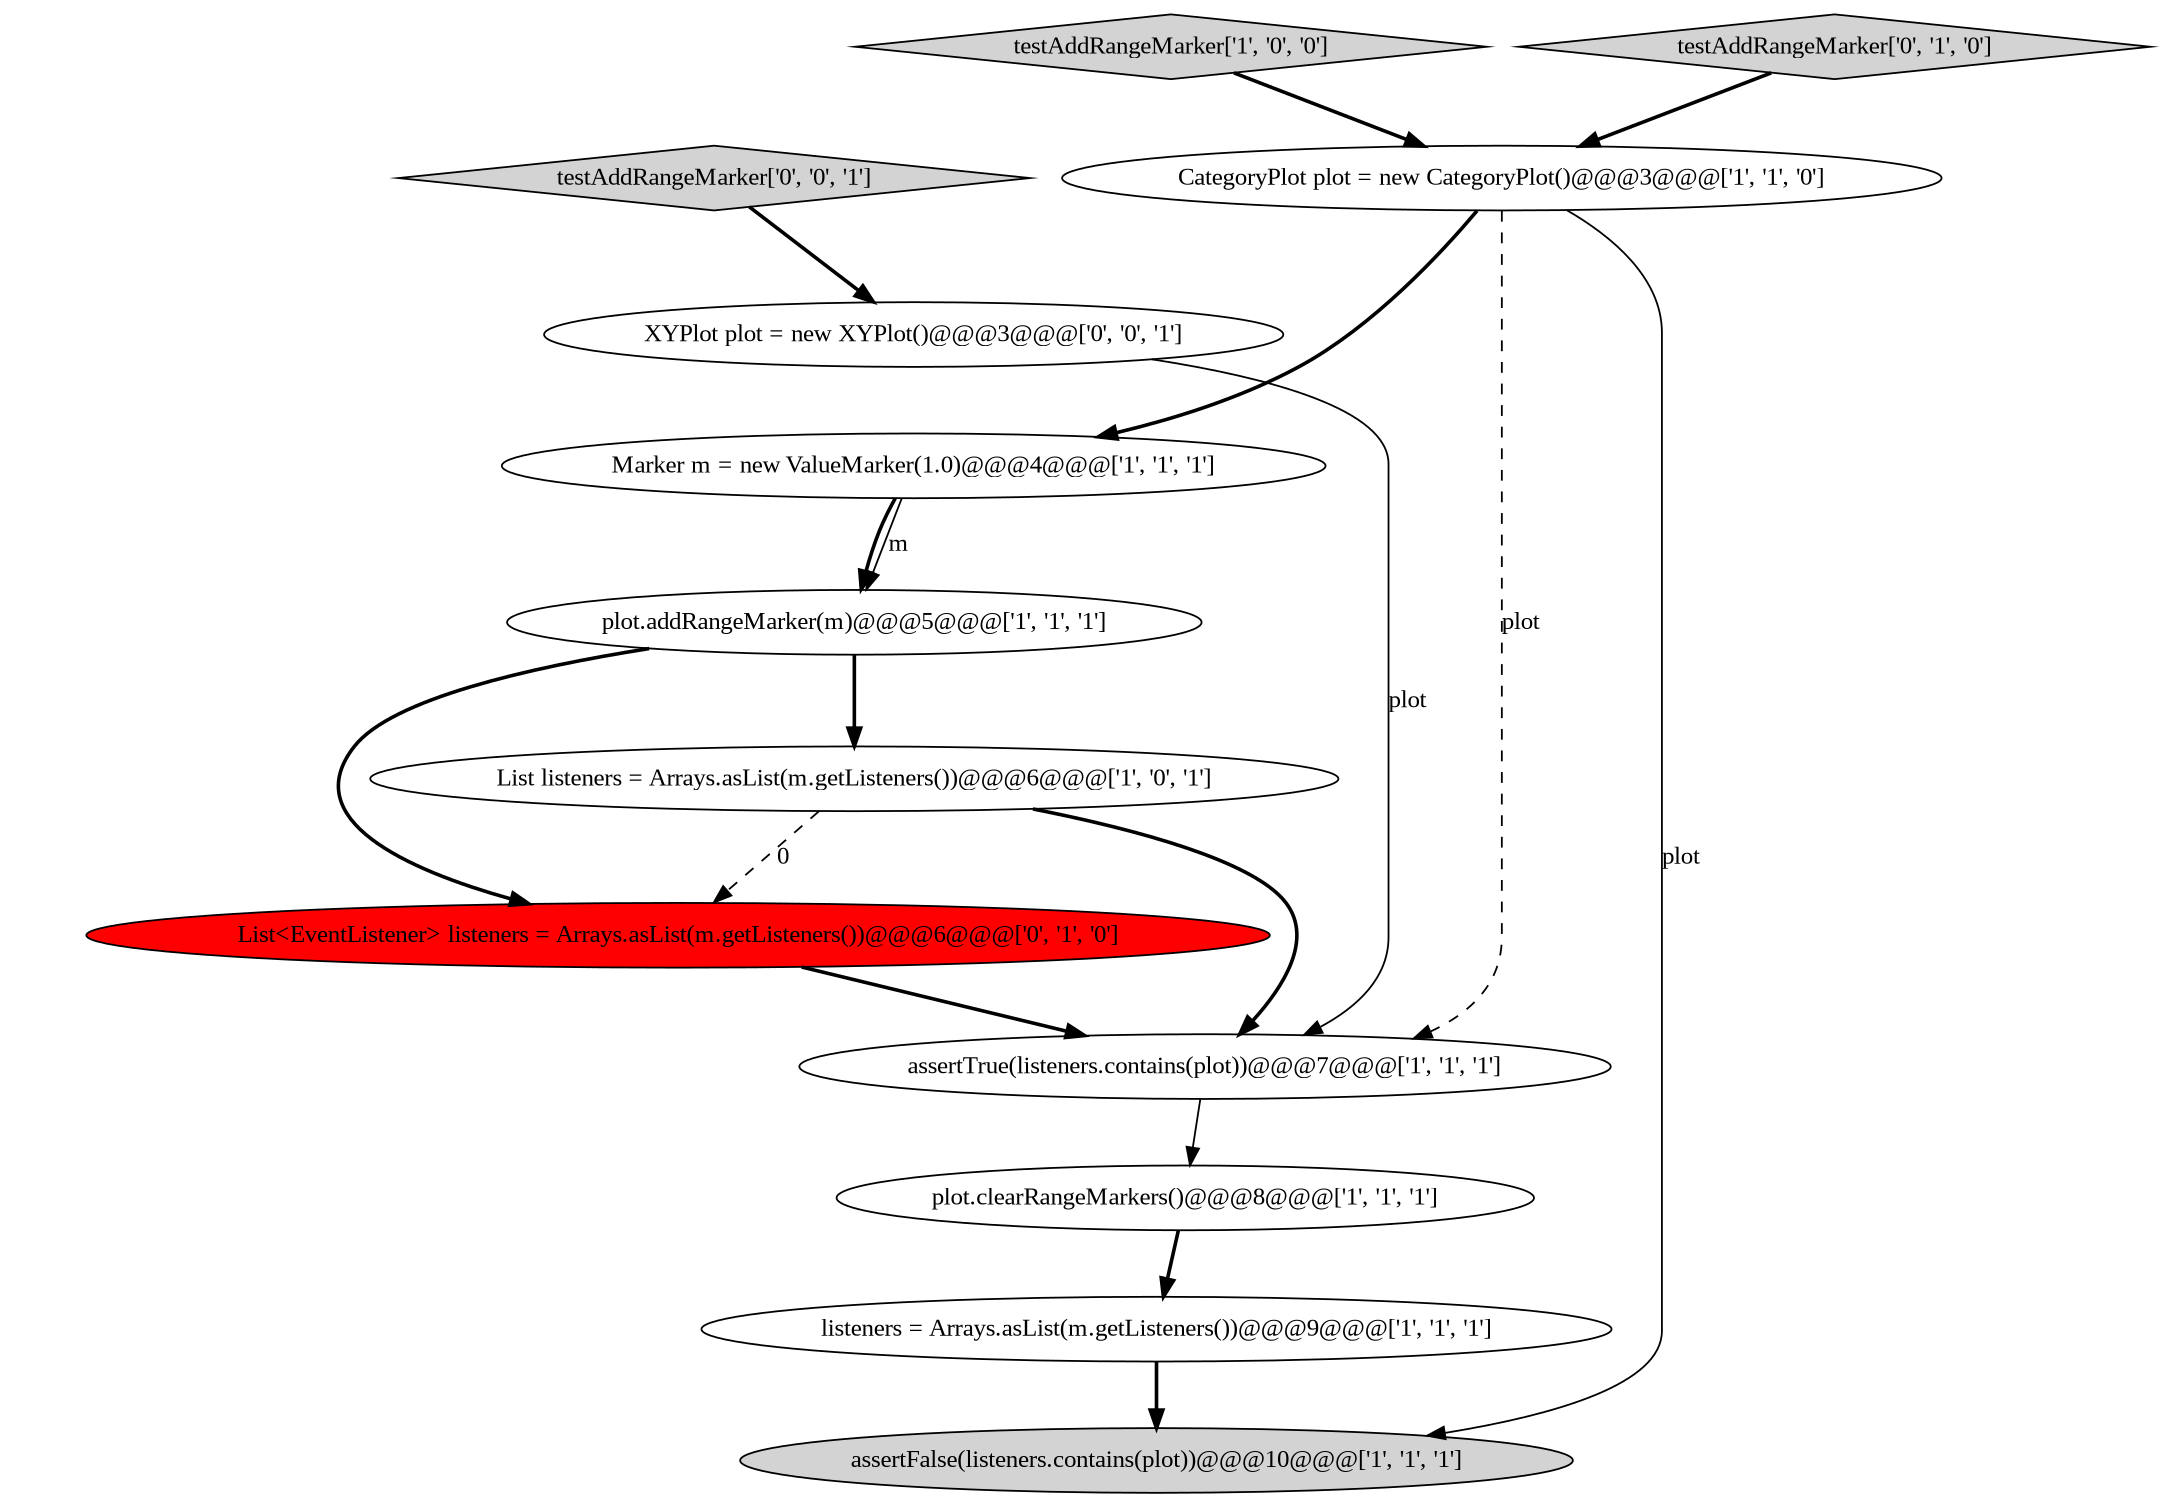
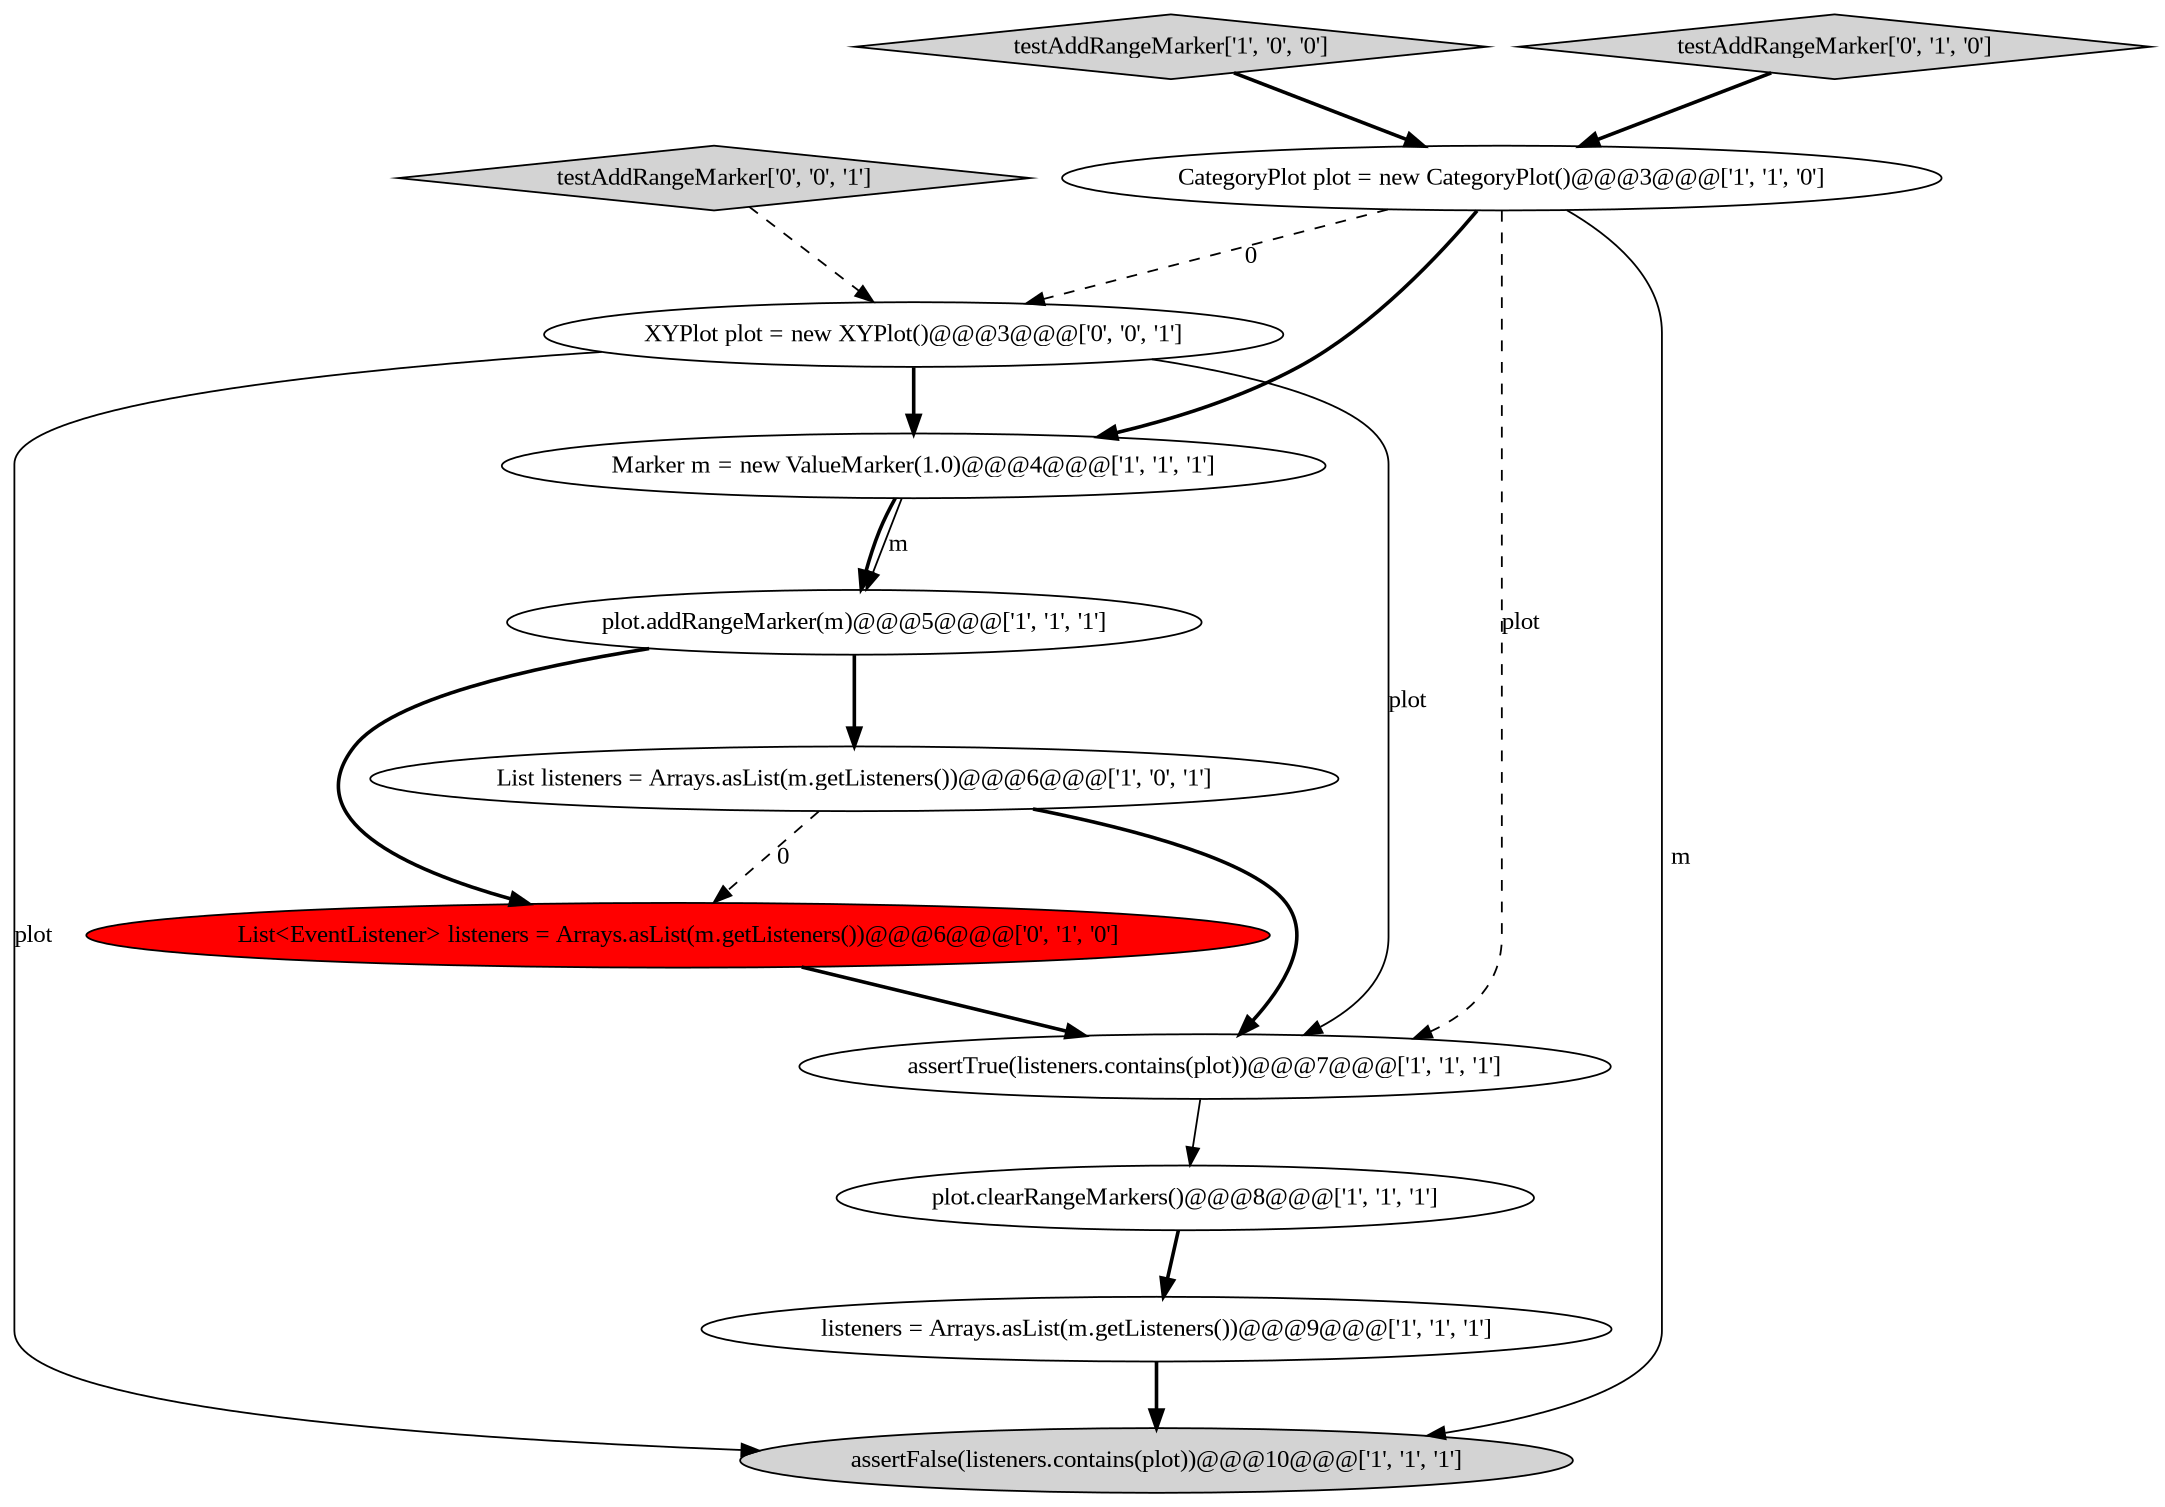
edge "testAddRangeMarker['0', '0', '1']" -> "XYPlot plot = new XYPlot()@@@3@@@['0', '0', '1']": style bold -> dashed
edge "CategoryPlot plot = new CategoryPlot()@@@3@@@['1', '1', '0']" -> "XYPlot plot = new XYPlot()@@@3@@@['0', '0', '1']": added, label "0"
edge "XYPlot plot = new XYPlot()@@@3@@@['0', '0', '1']" -> "Marker m = new ValueMarker(1.0)@@@4@@@['1', '1', '1']": added
edge "CategoryPlot plot = new CategoryPlot()@@@3@@@['1', '1', '0']" -> "assertFalse(listeners.contains(plot))@@@10@@@['1', '1', '1']": label "plot" -> "m"
edge "XYPlot plot = new XYPlot()@@@3@@@['0', '0', '1']" -> "assertFalse(listeners.contains(plot))@@@10@@@['1', '1', '1']": added, label "plot"
